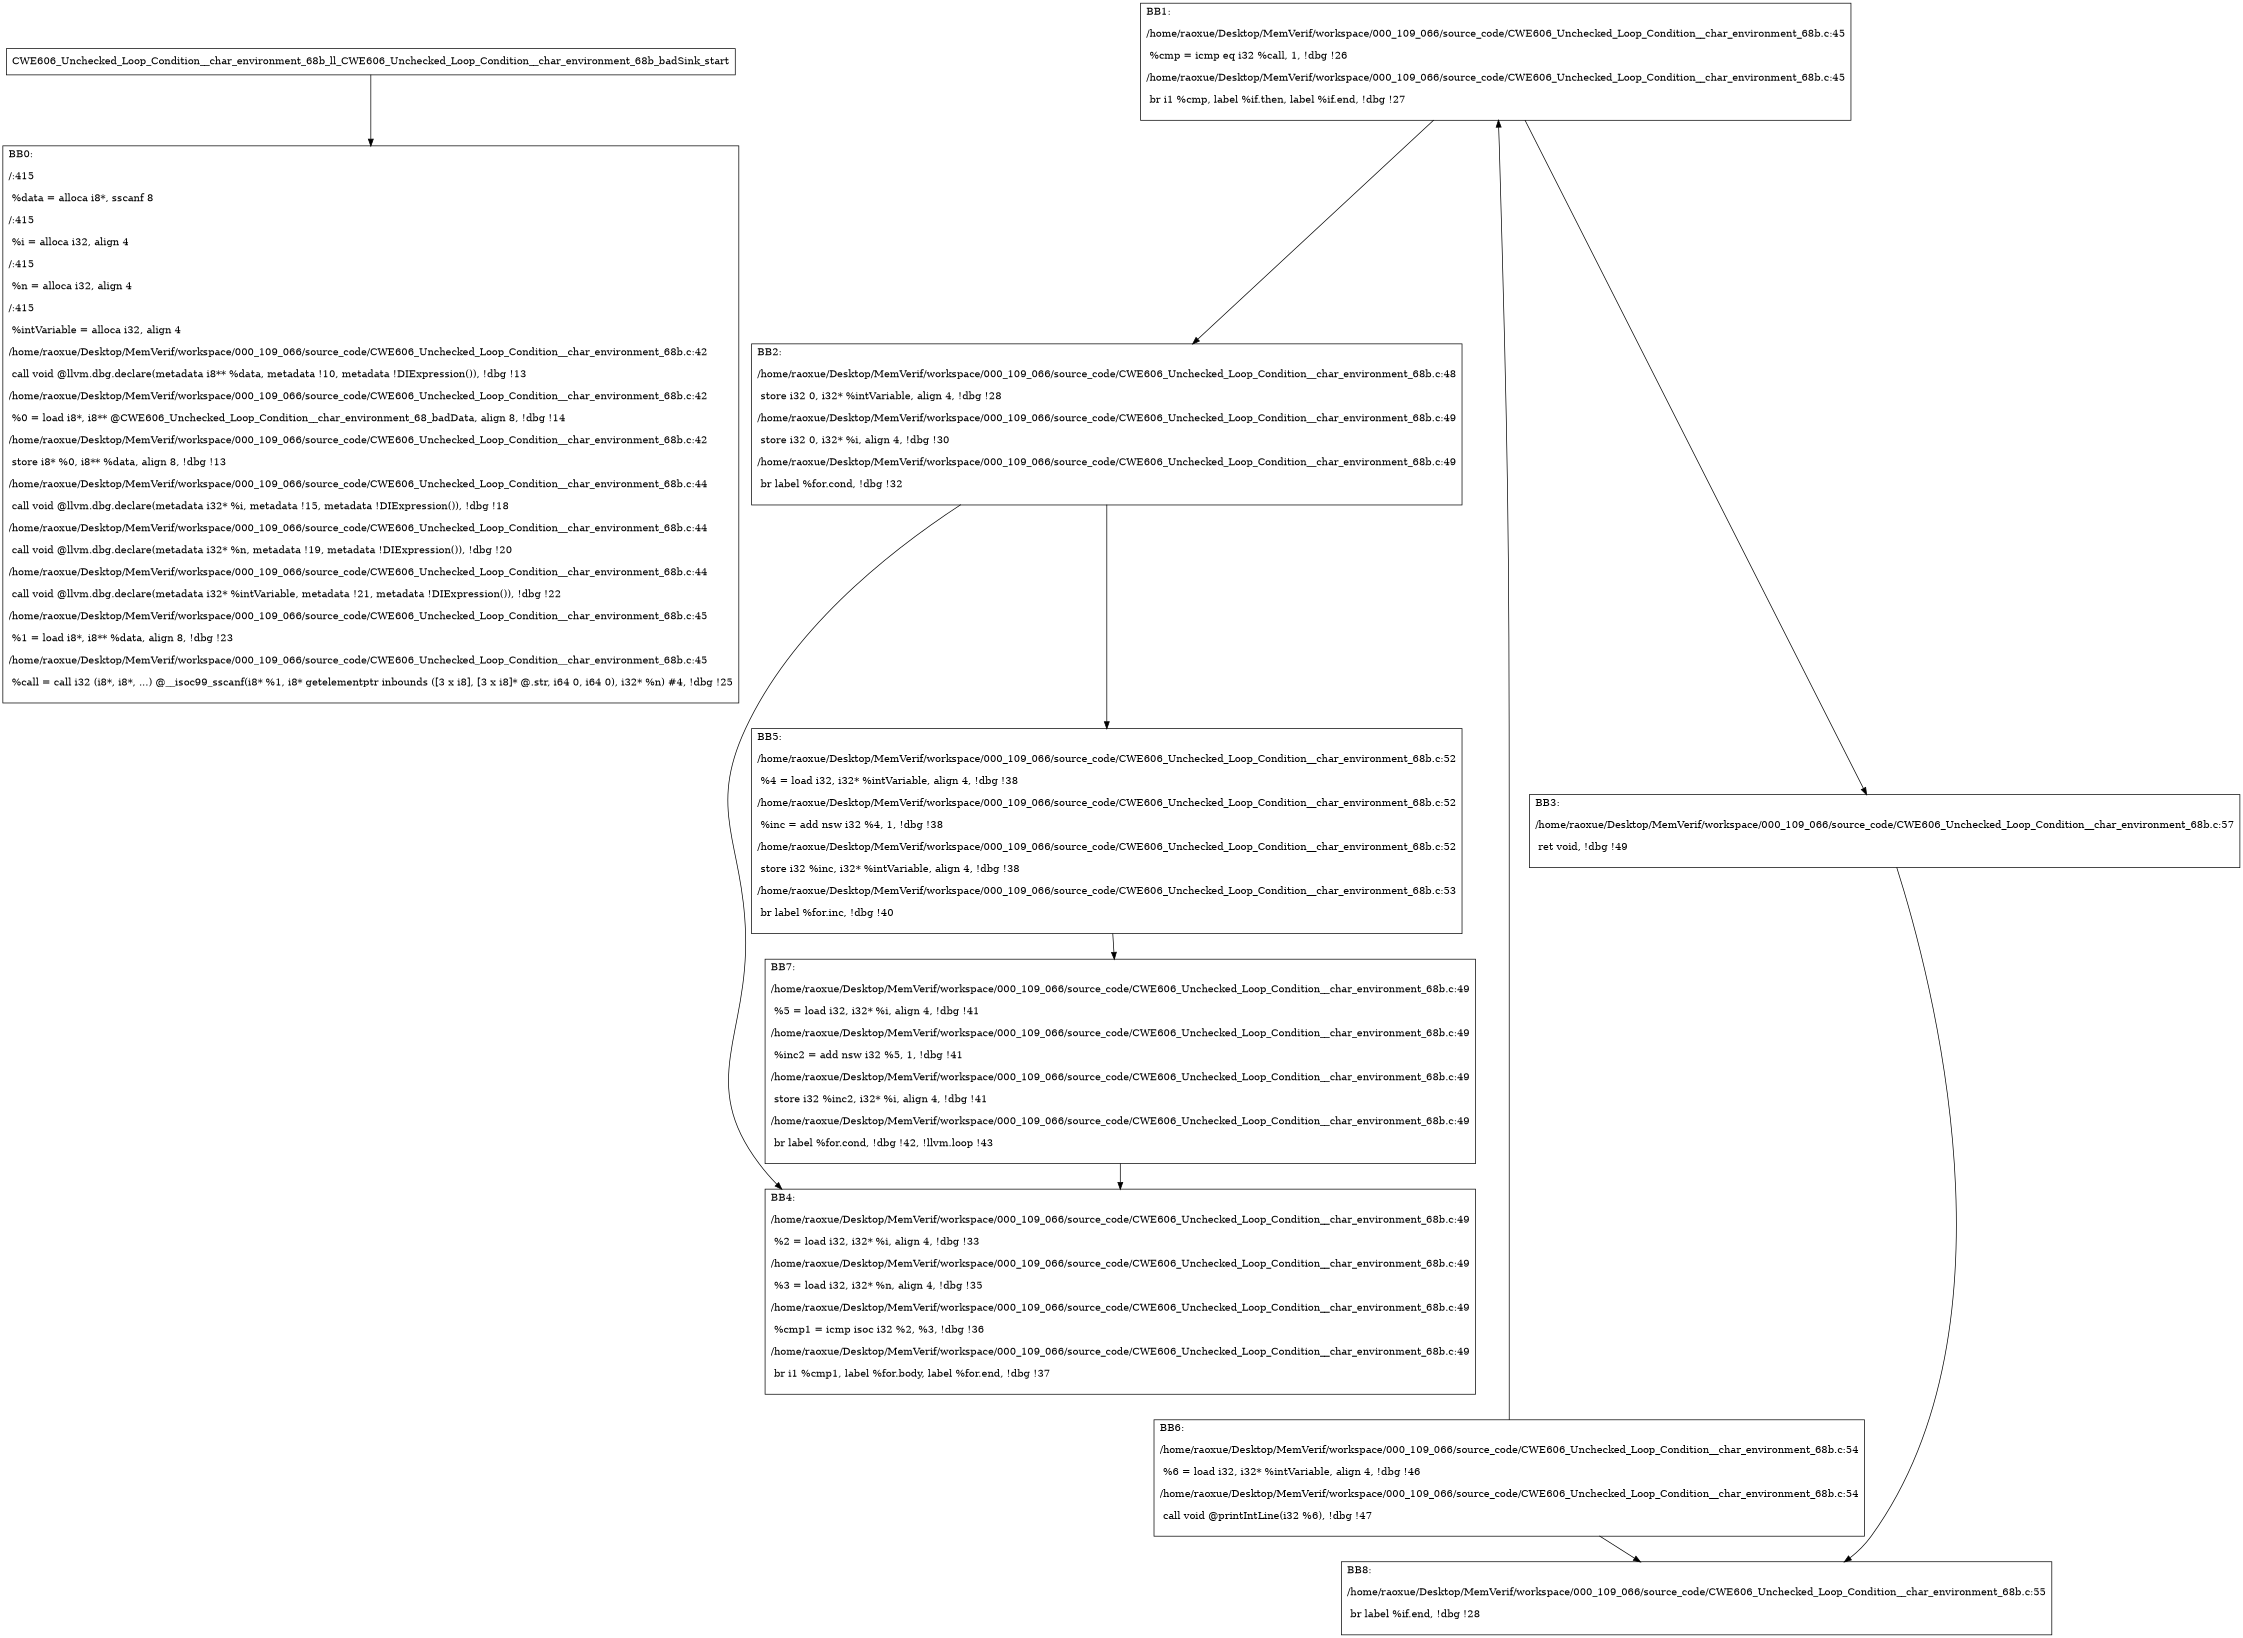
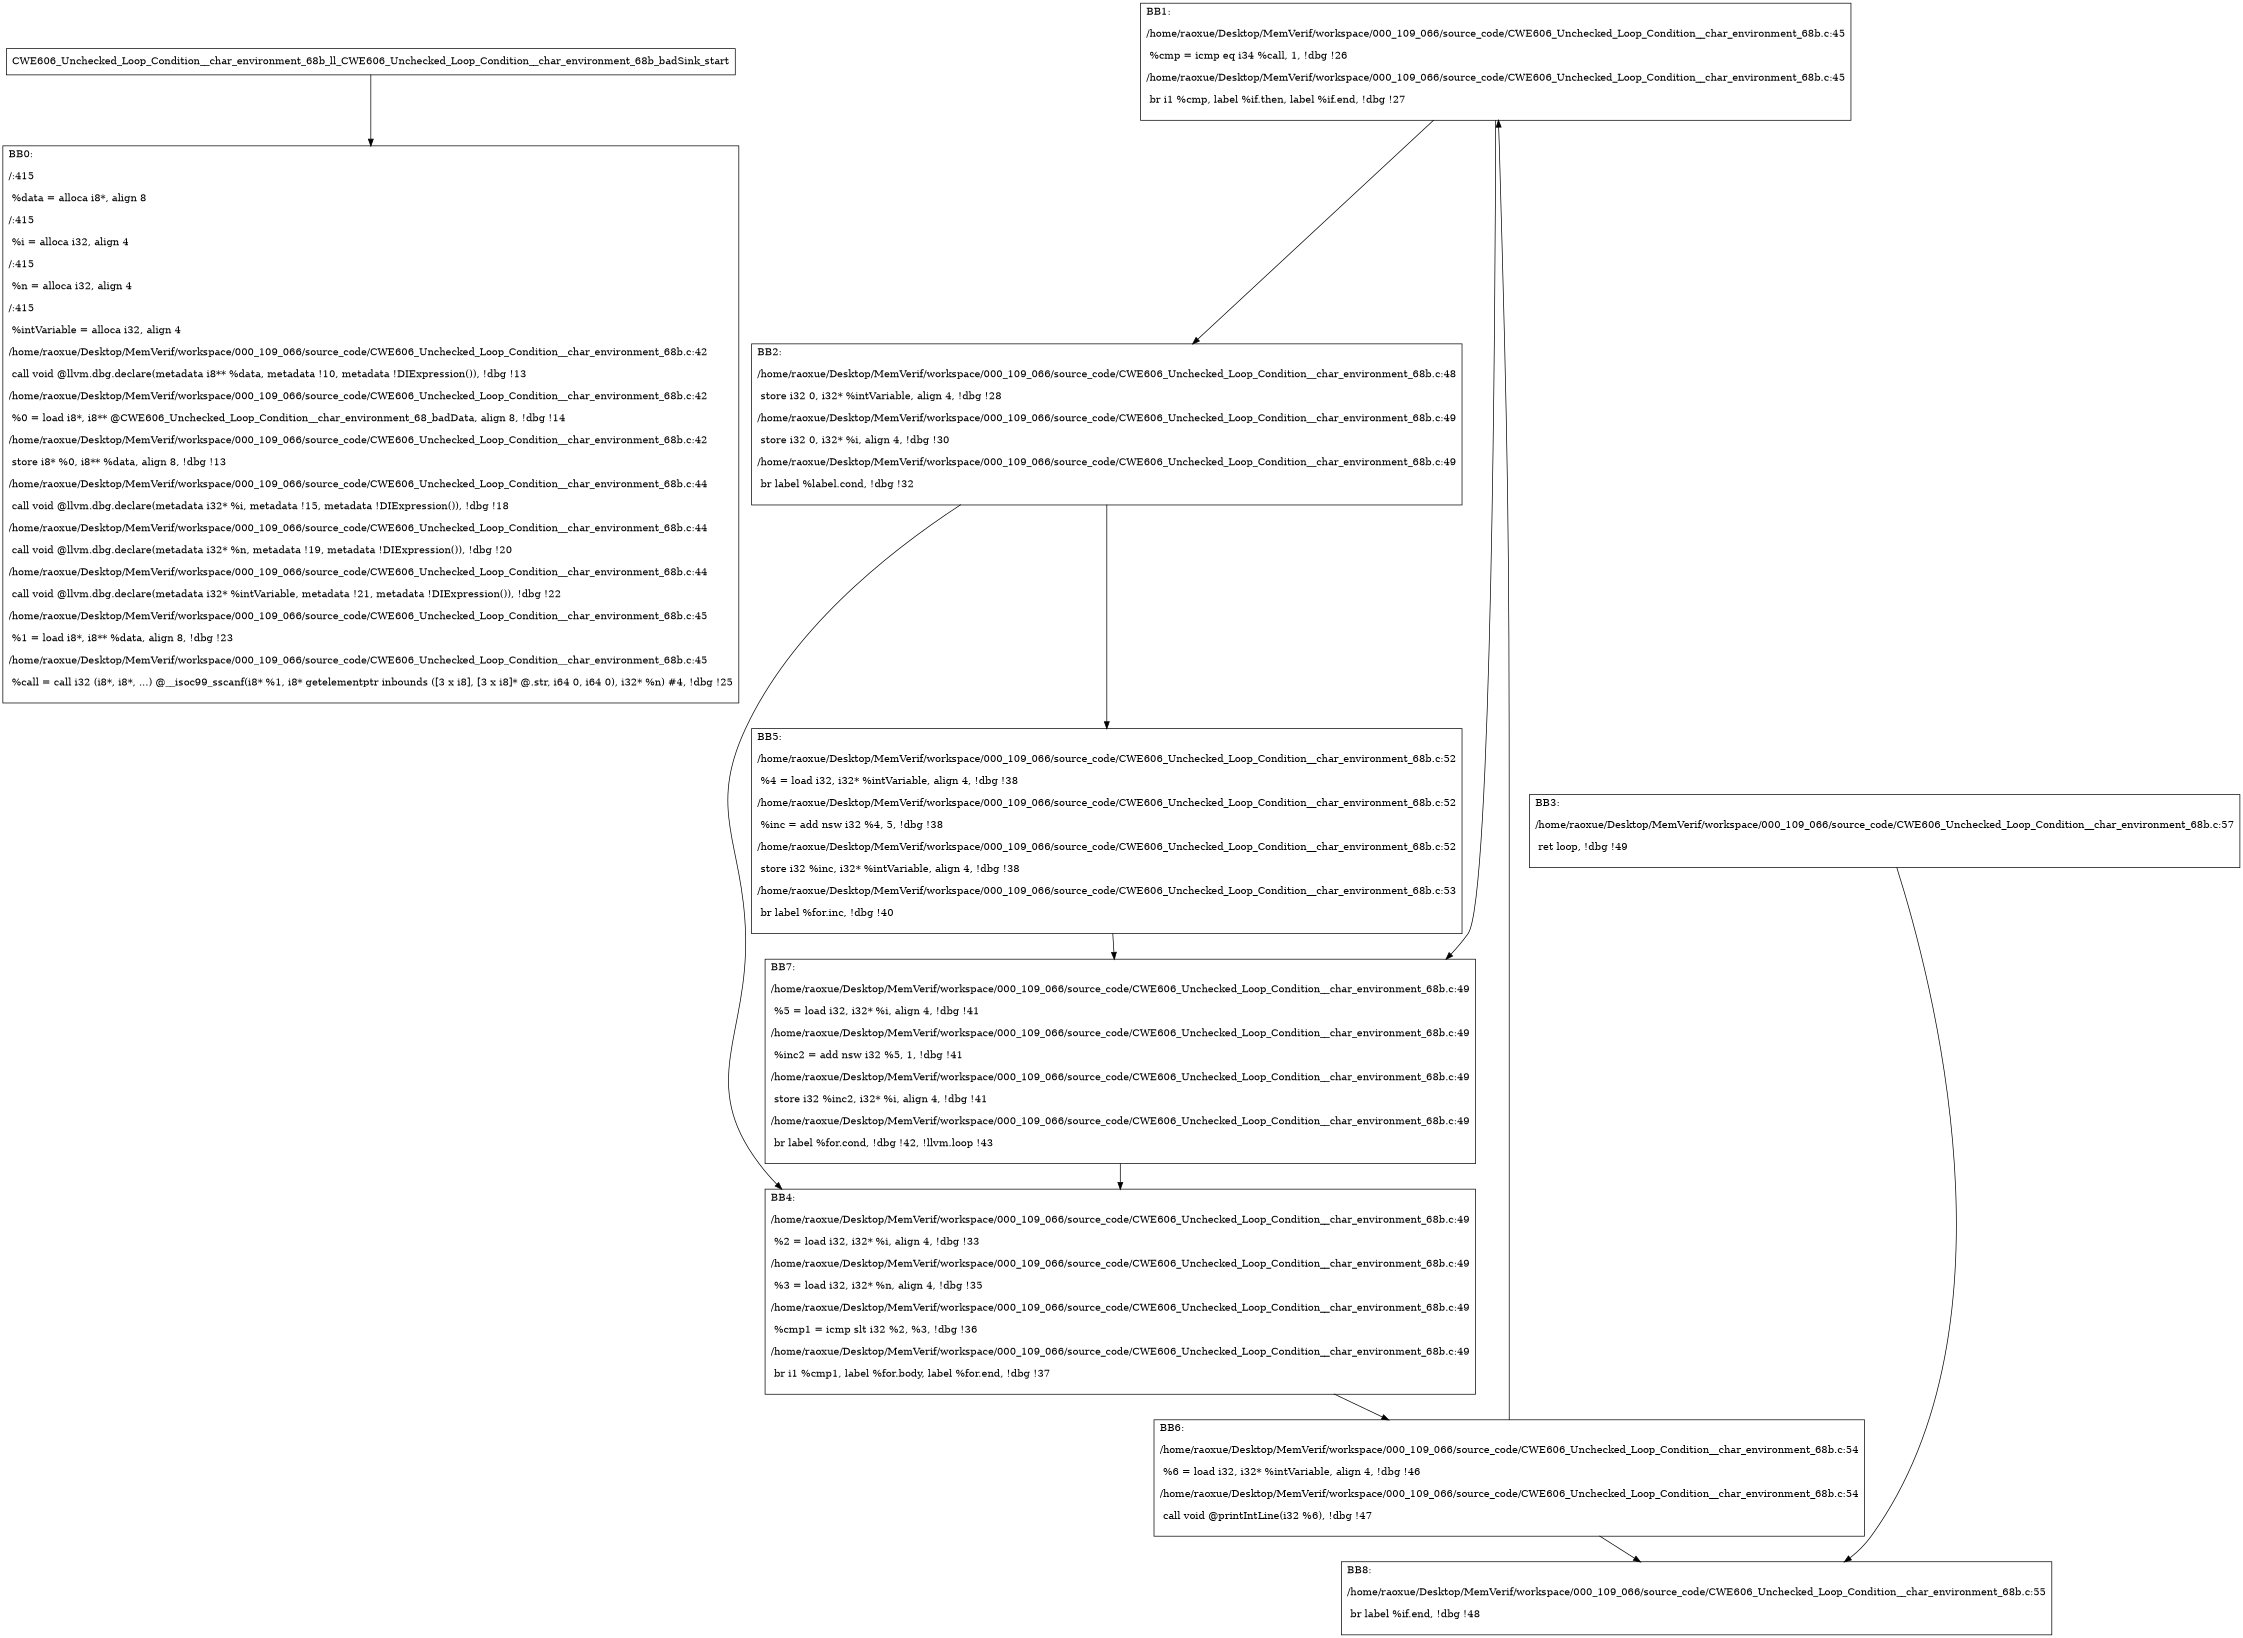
node "BB1:": text "%cmp = icmp eq i32 %call, 1, !dbg !26" -> "%cmp = icmp eq i34 %call, 1, !dbg !26"
node "BB0:": text "%data = alloca i8*, sscanf 8" -> "%data = alloca i8*, align 8"
edge "BB1:" -> "BB3:": now "BB1:" -> "BB7:"
node "BB2:": text "br label %for.cond, !dbg !32" -> "br label %label.cond, !dbg !32"
node "BB5:": text "%inc = add nsw i32 %4, 1, !dbg !38" -> "%inc = add nsw i32 %4, 5, !dbg !38"
node "BB3:": text "ret void, !dbg !49" -> "ret loop, !dbg !49"
node "BB4:": text "%cmp1 = icmp isoc i32 %2, %3, !dbg !36" -> "%cmp1 = icmp slt i32 %2, %3, !dbg !36"
edge "BB4:" -> "BB6:": added
node "BB8:": text "br label %if.end, !dbg !28" -> "br label %if.end, !dbg !48"
